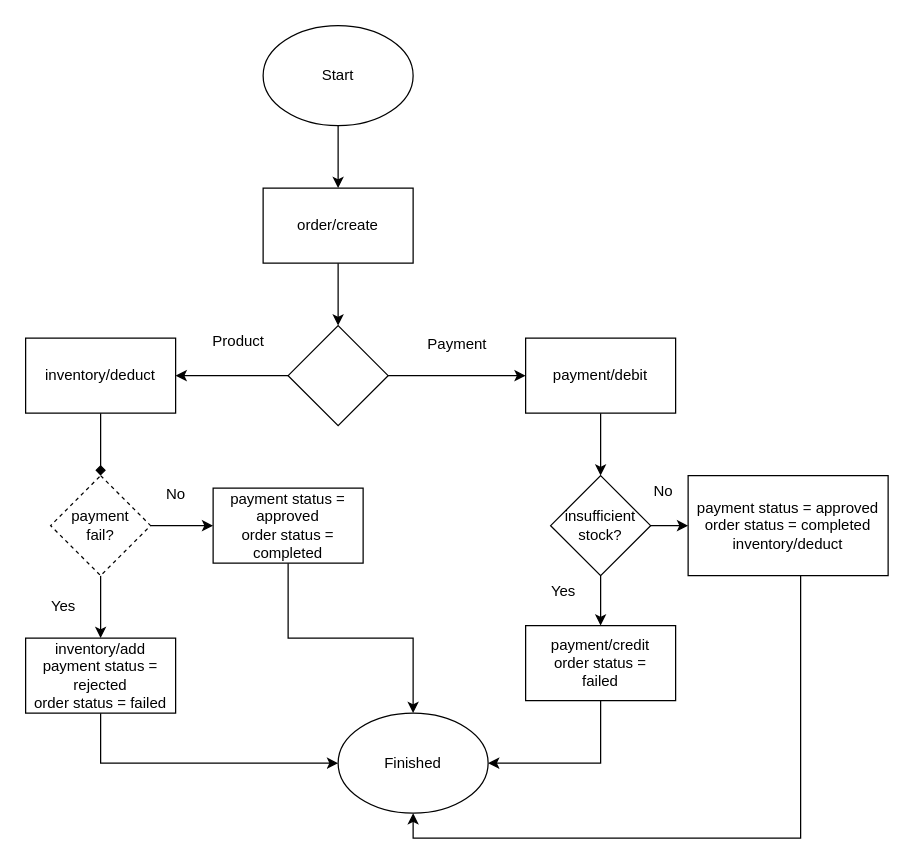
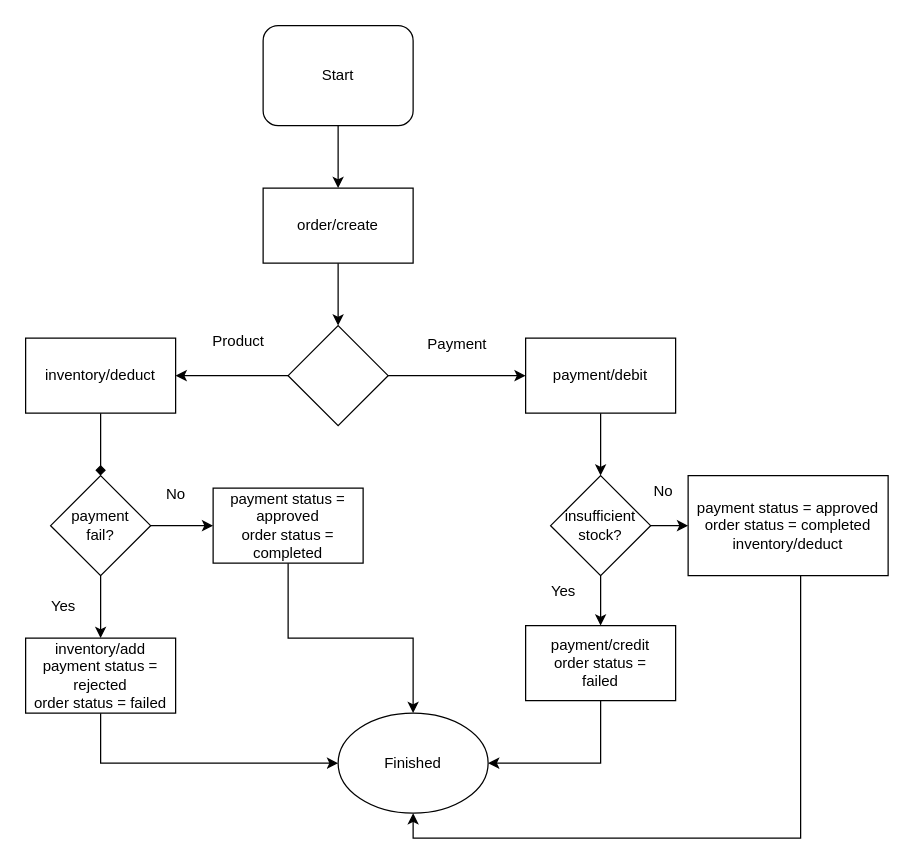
node "Start": shape ellipse -> rounded rectangle
node "payment fail?": style dashed -> solid
